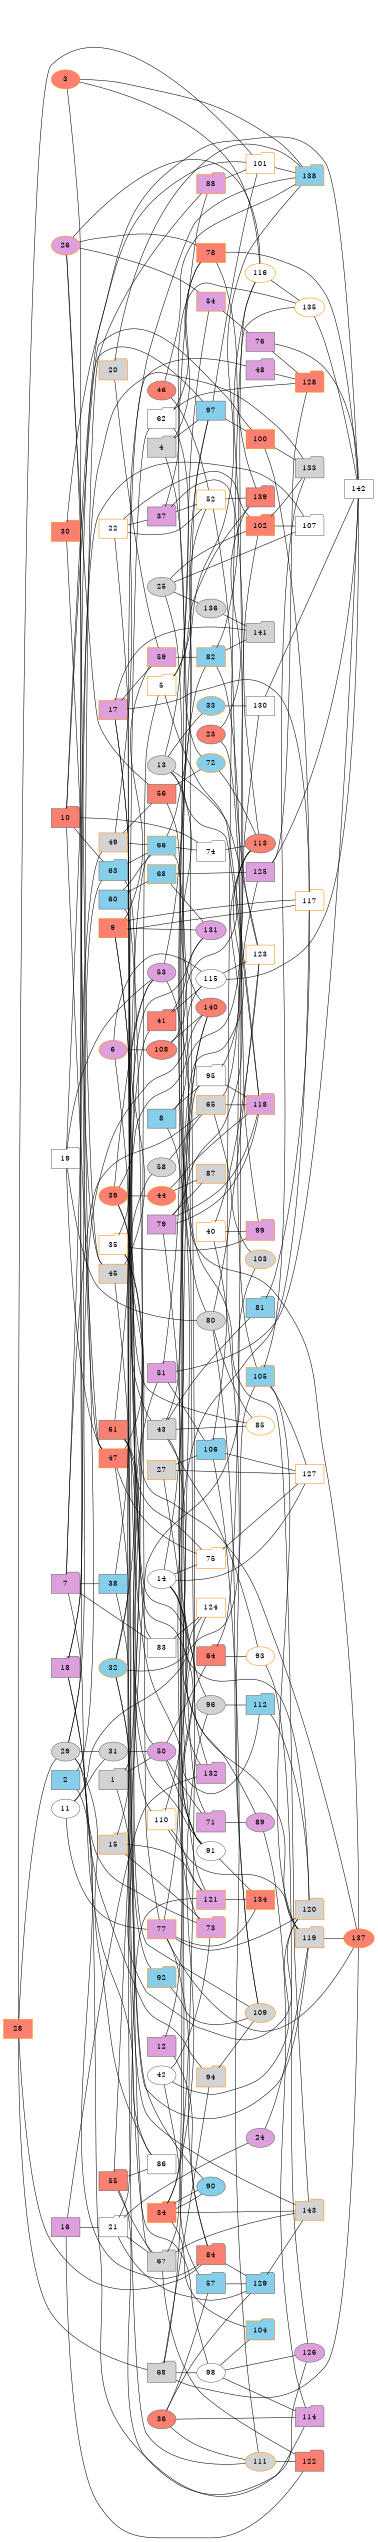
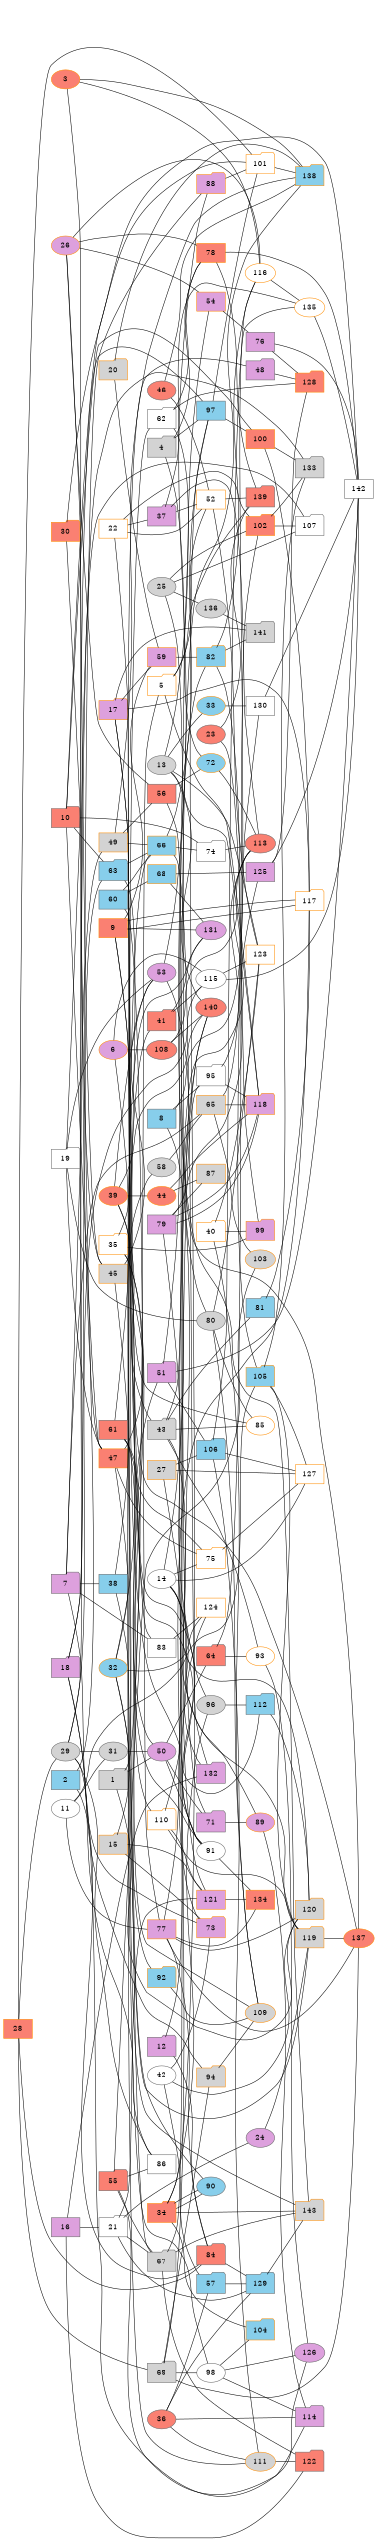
node "89": color gray40 -> darkorange
